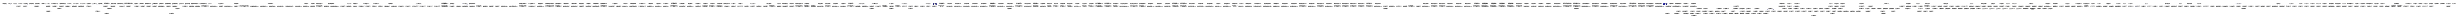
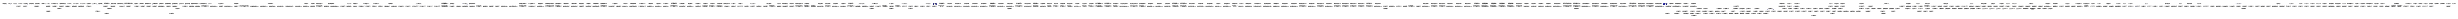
node "crc643f46942d9dd1fff9.Android Activity": added
